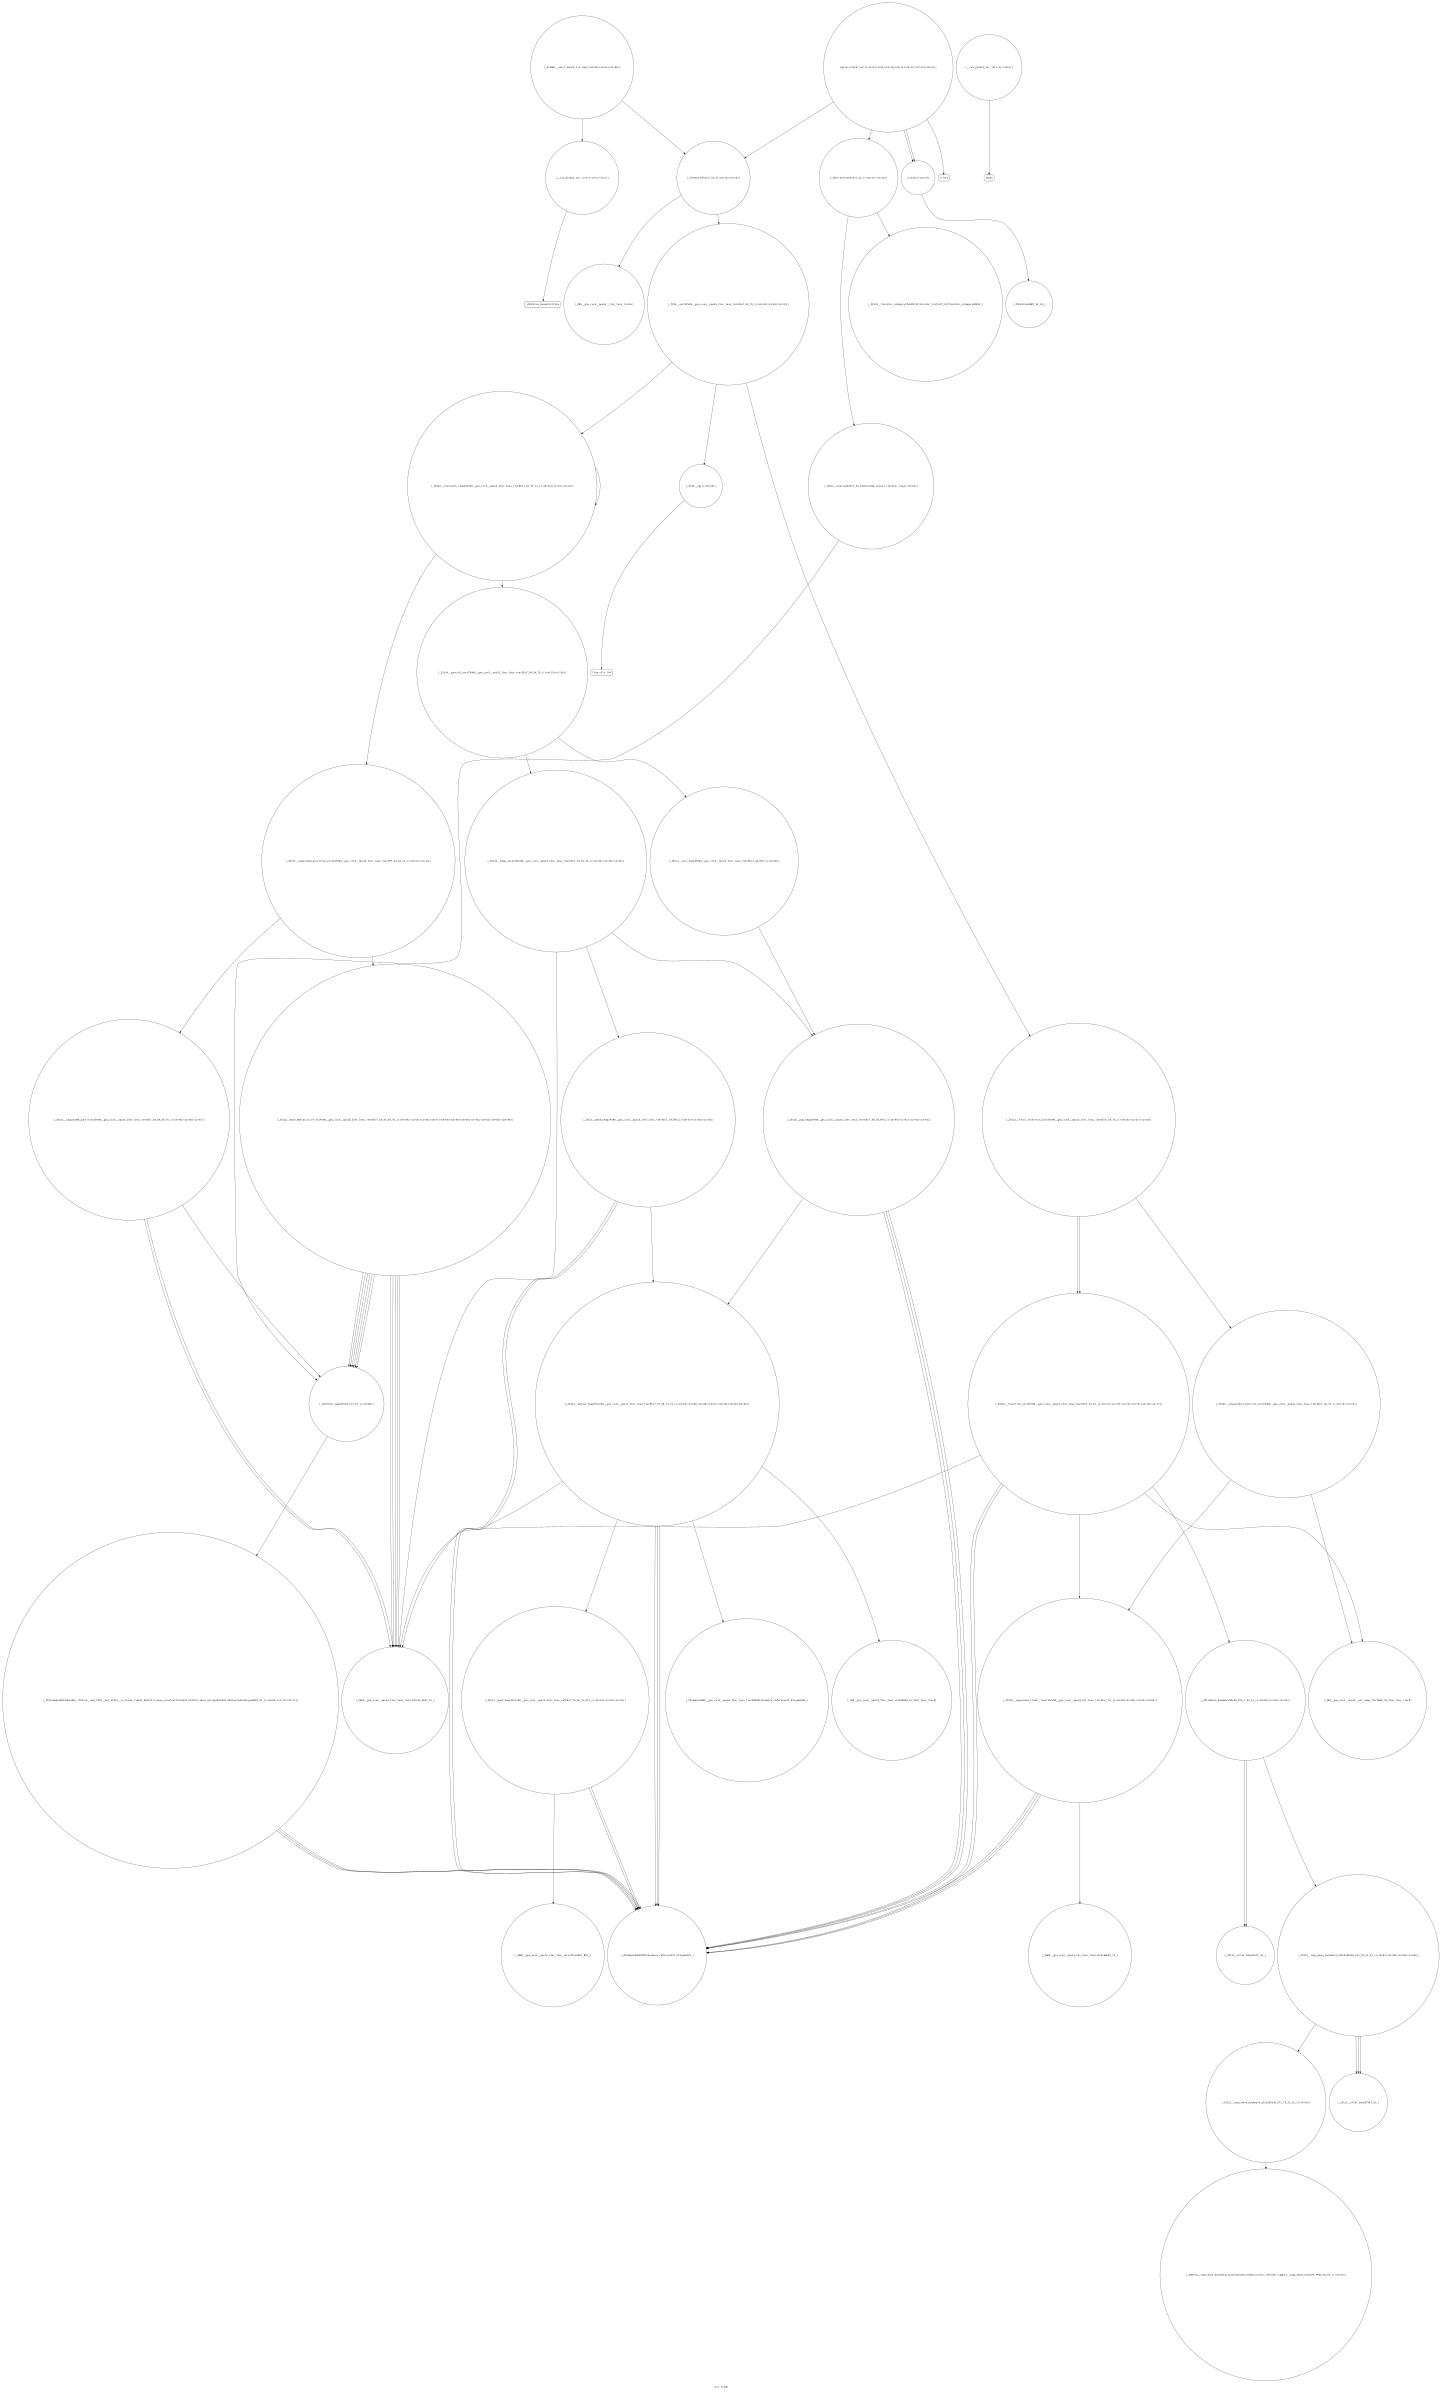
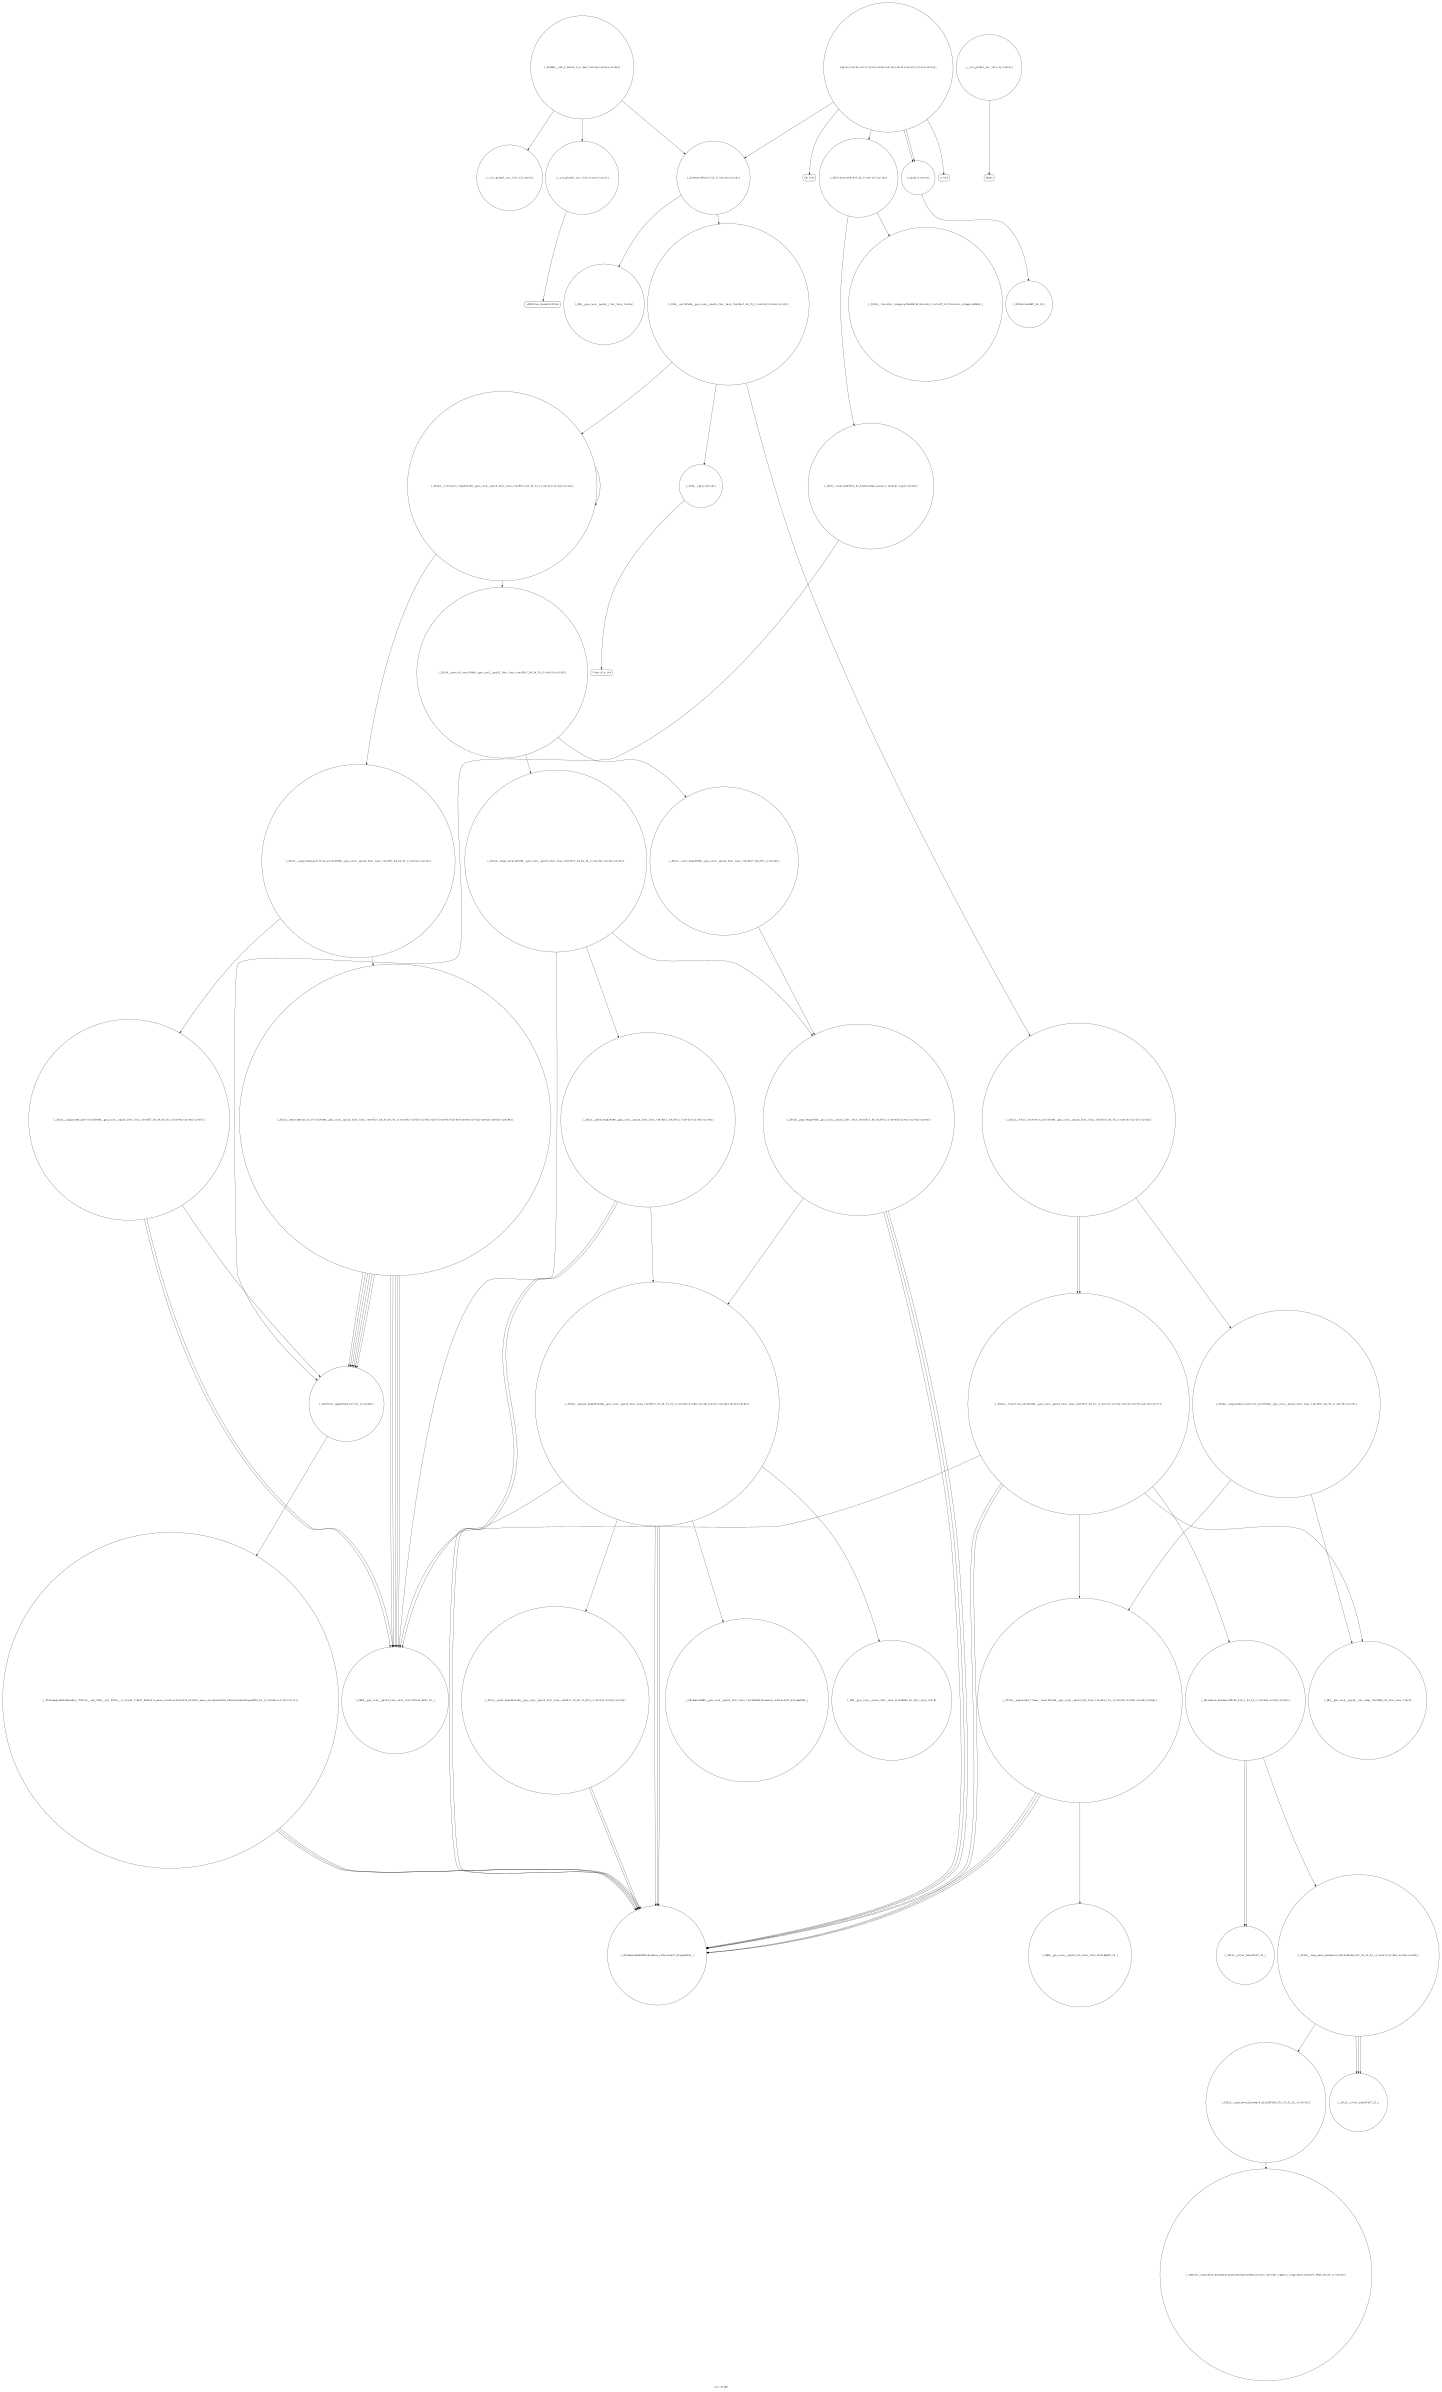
node "{__cxx_global_var_init.1|{<s0>3}}": added
node "fprintf": added
node "{_ZNK9__gnu_cxx5__ops14_Iter_less_valclIPxxEEbT_RT0_}": removed
